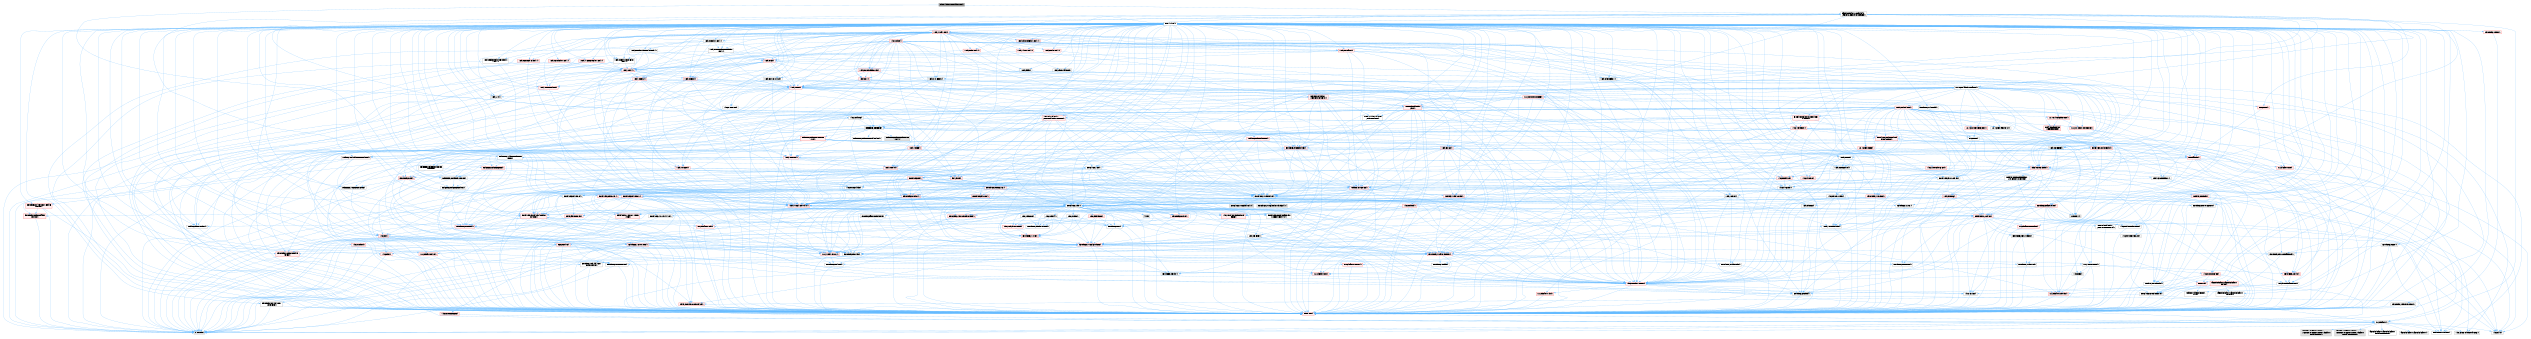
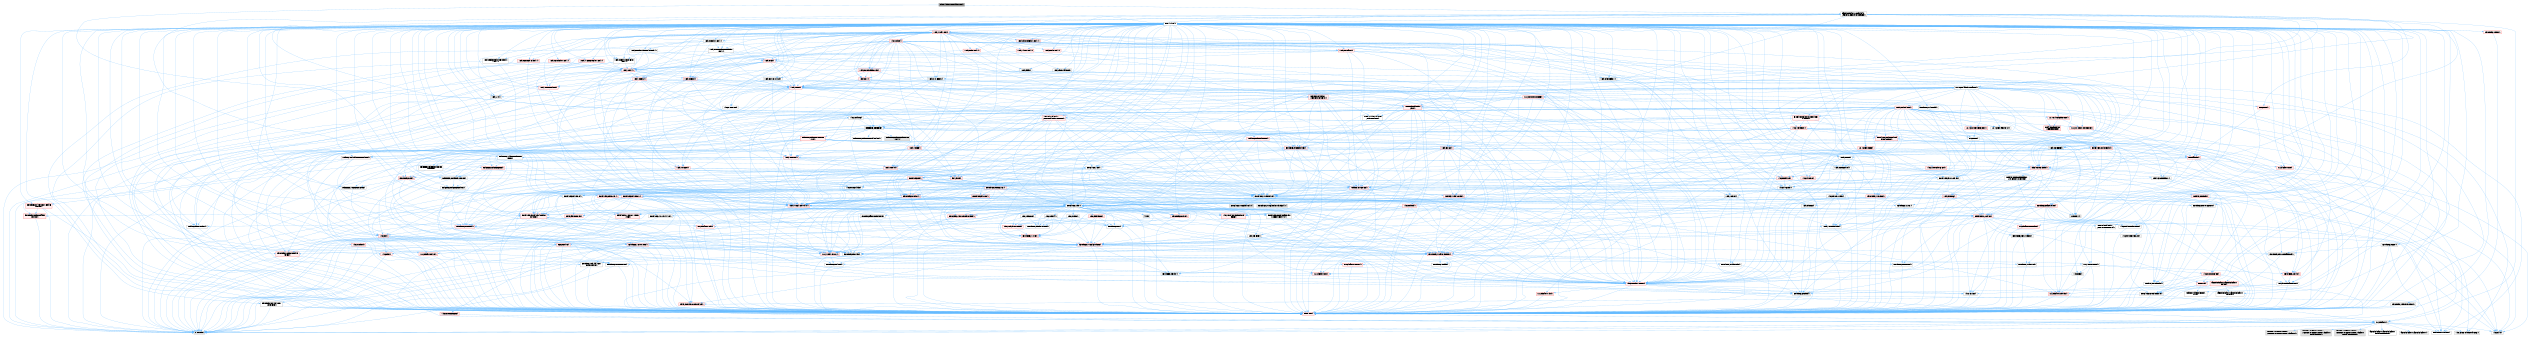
node "UBT_COMPILED_PLATFORM /UBT_COMPILED_PLATFORMPlatform.h": added
